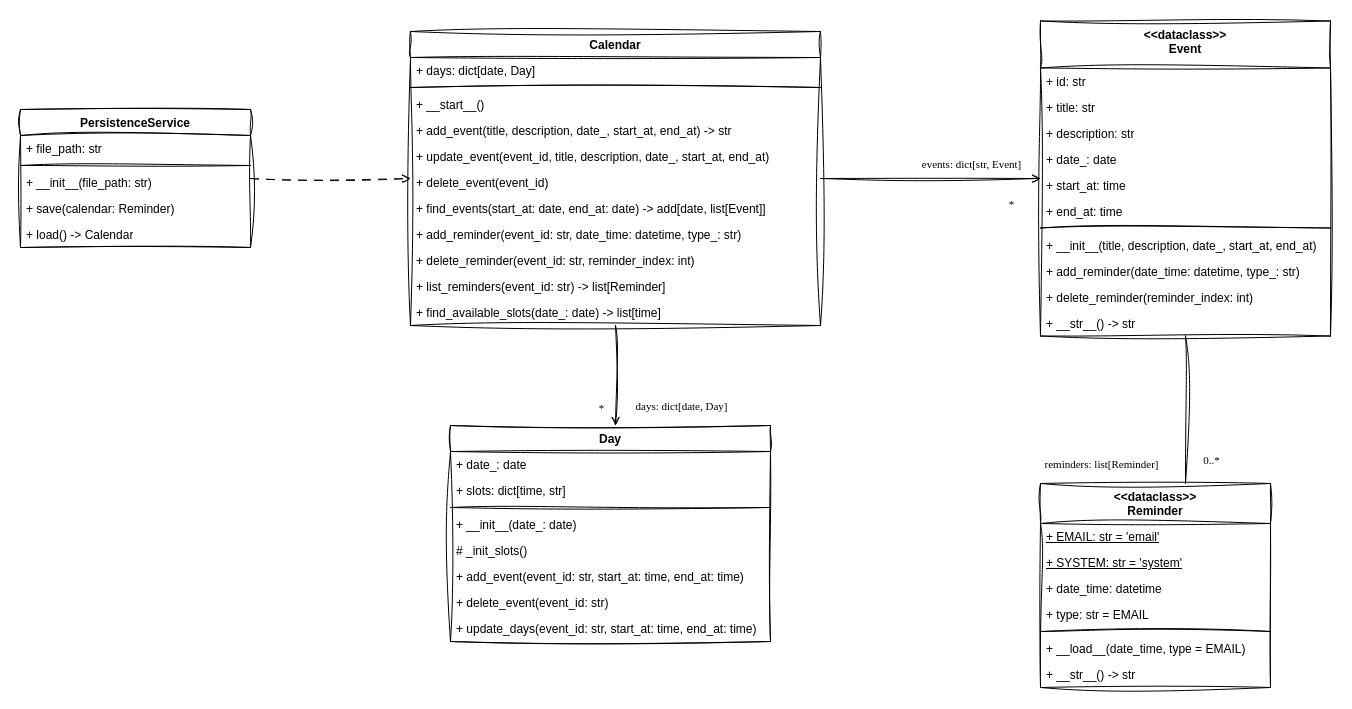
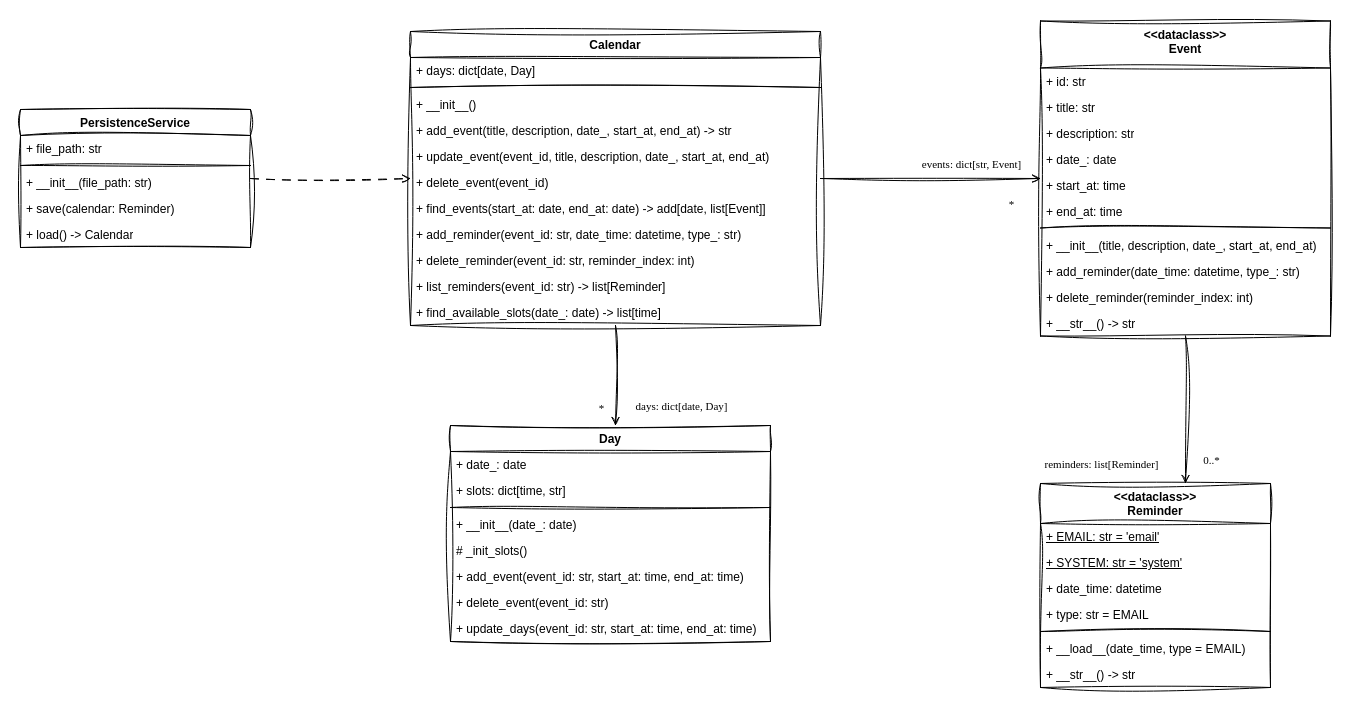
node "+ __start__()": label "+ __start__()" -> "+ __init__()"
edge "<<dataclass>> Event" -- "<<dataclass>> Reminder": arrowhead none -> open
